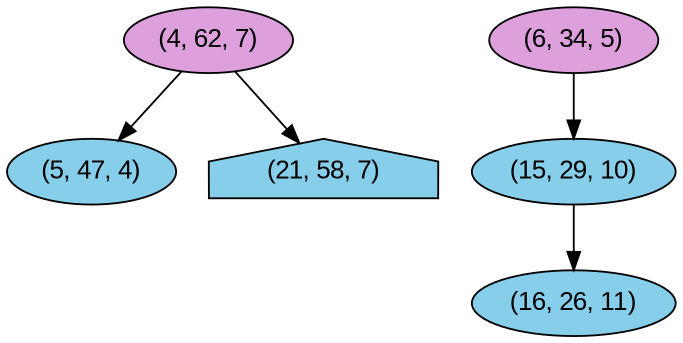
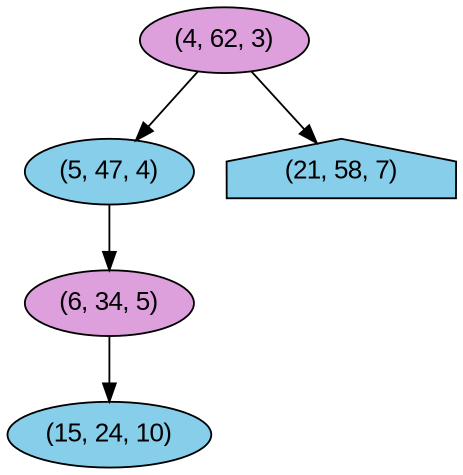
node "(4, 62, 7)": label "(4, 62, 7)" -> "(4, 62, 3)"
node "(15, 29, 10)": label "(15, 29, 10)" -> "(15, 24, 10)"
edge "(5, 47, 4)" -> "(6, 34, 5)": added
node "(16, 26, 11)": removed
